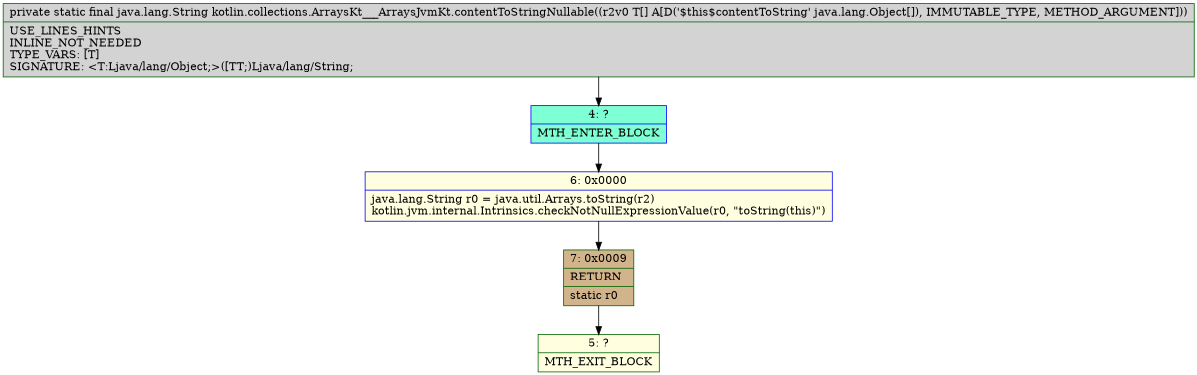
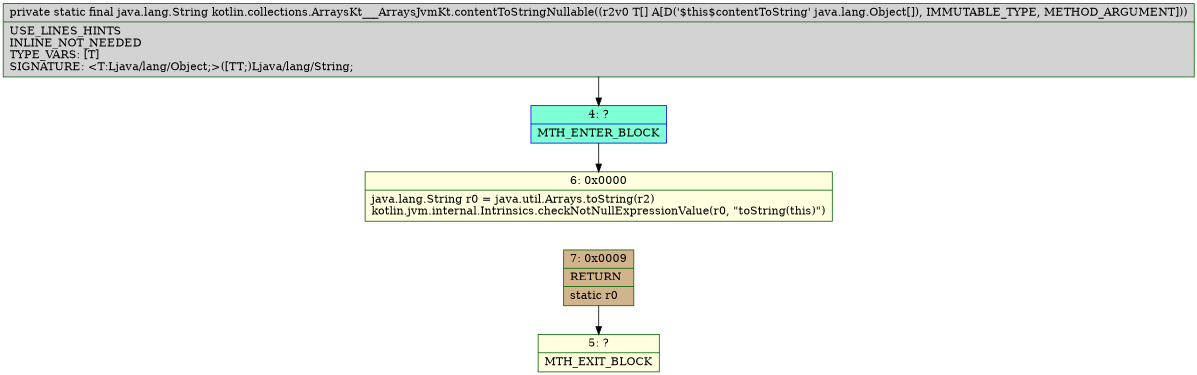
node "6: 0x0000": color blue -> darkgreen
edge "6: 0x0000" -> "7: 0x0009": removed
